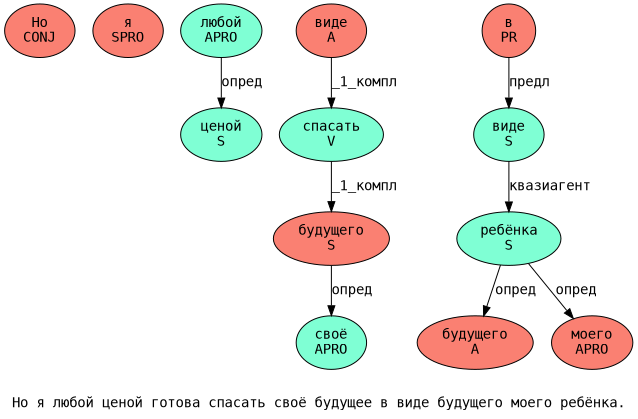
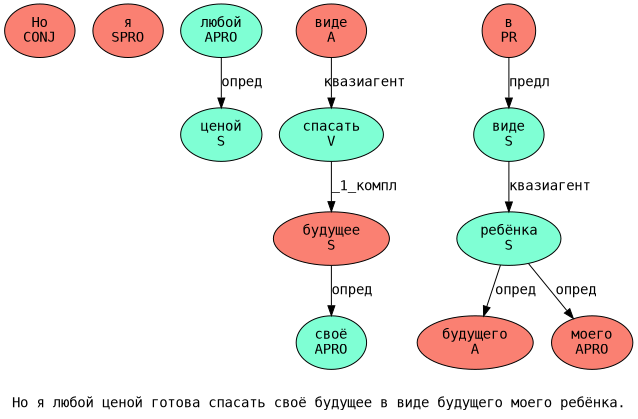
edge "виде A" -> "спасать V": label "_1_компл" -> "квазиагент"
node "будущего S": label "будущего S" -> "будущее S"
